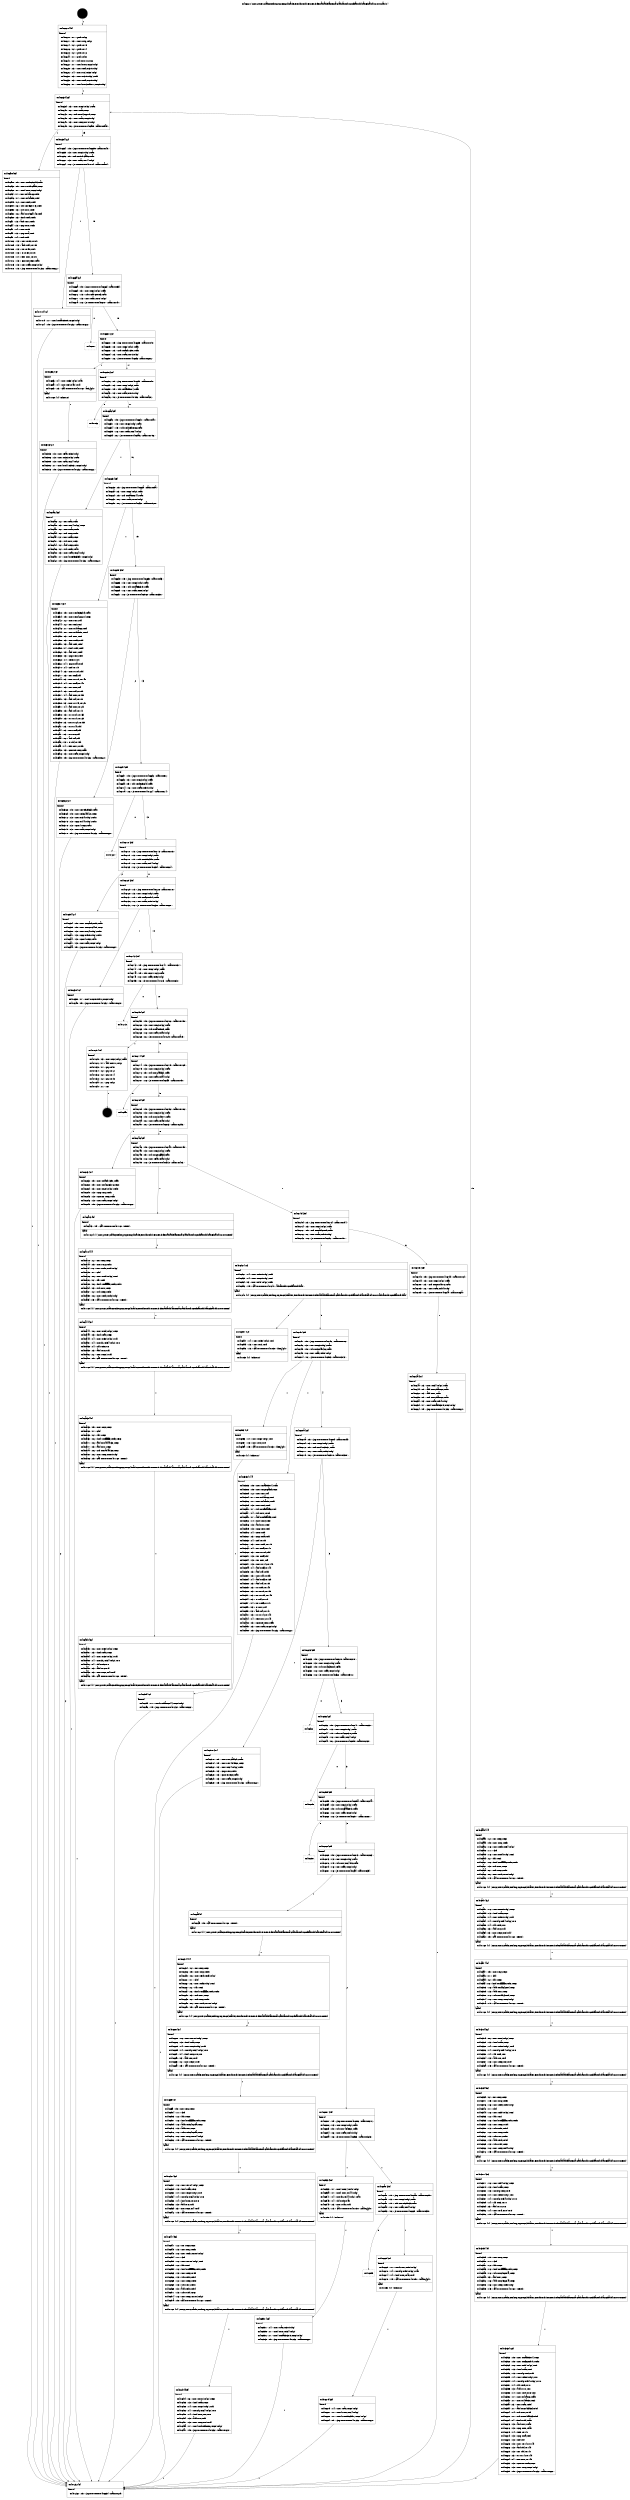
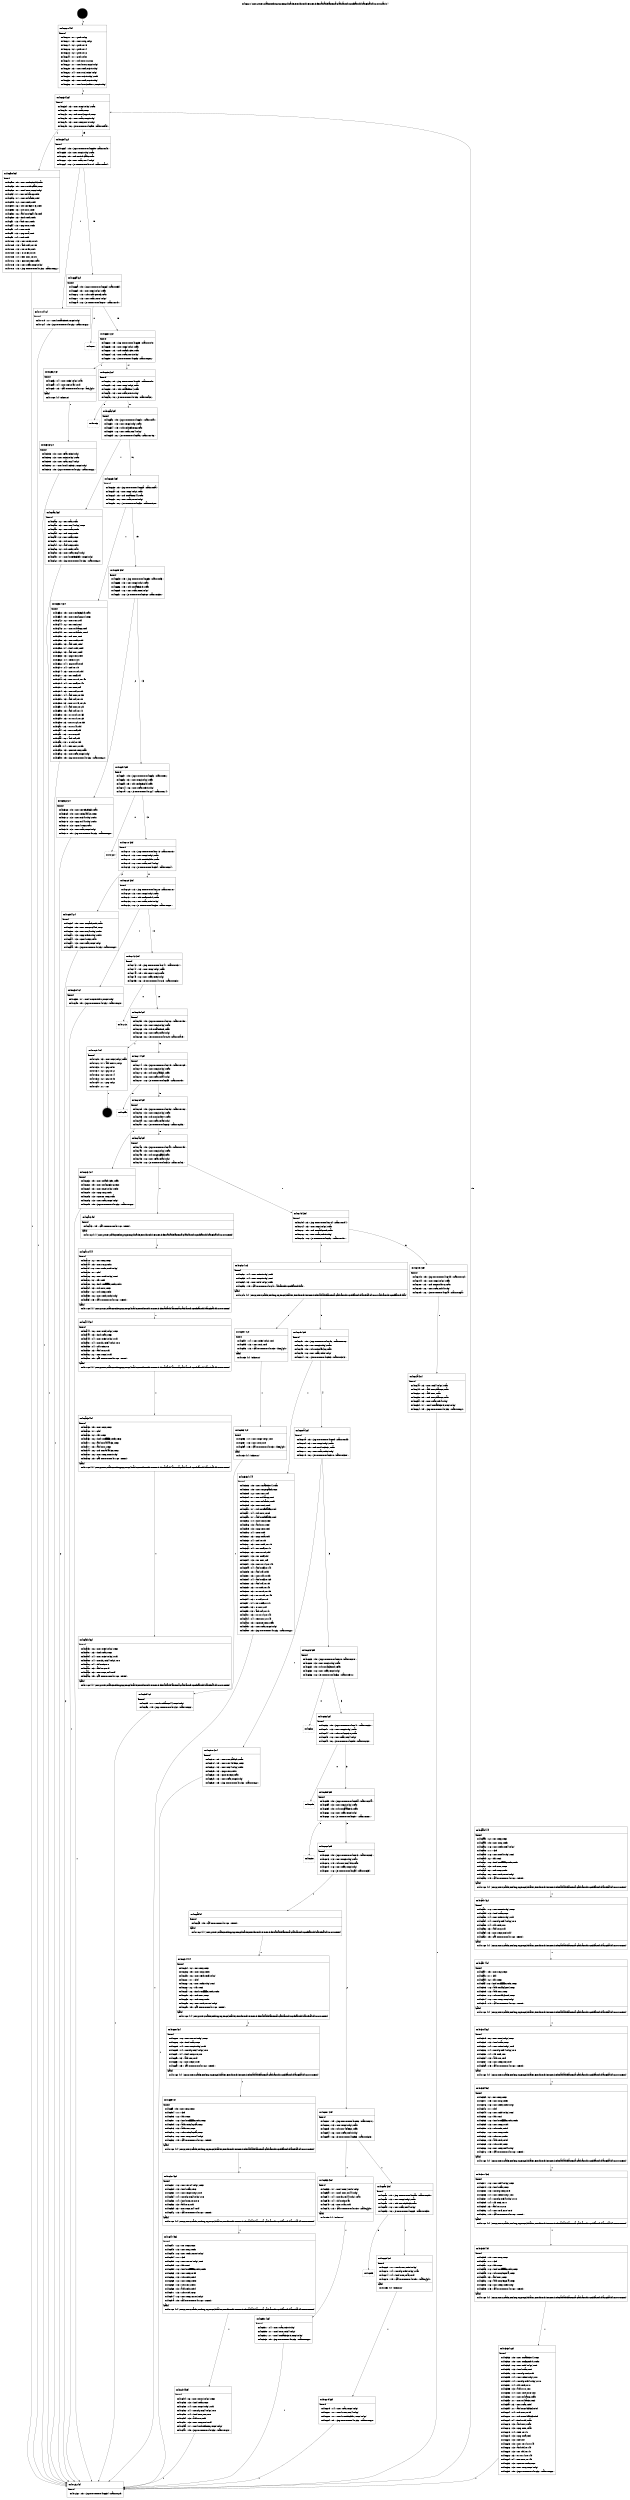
edge "0x4067f1 [25]" -> "0x406de3 [12]": now "0x406dd7 [12]" -> "0x406de3 [12]"
